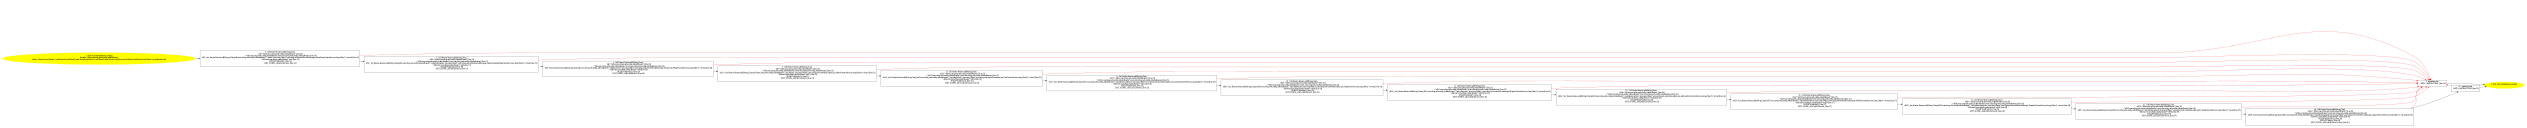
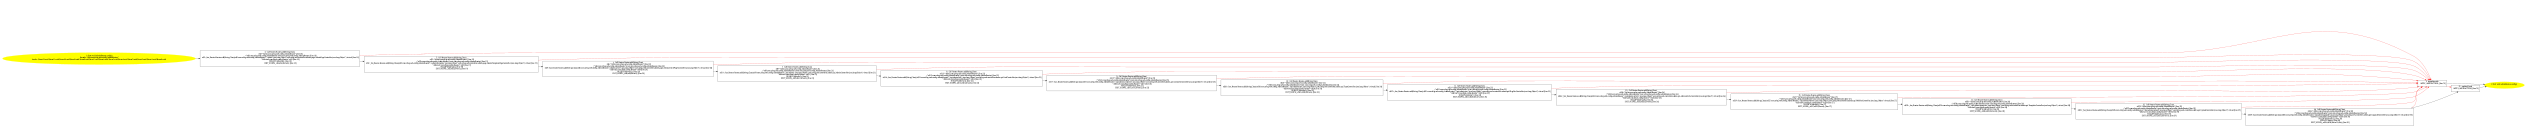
edge "17:  method_body APPLY_ABSTRACTION; [line 31]" -> "3:  template sink APPLY_ABSTRACTION; [line 31]": reversed
